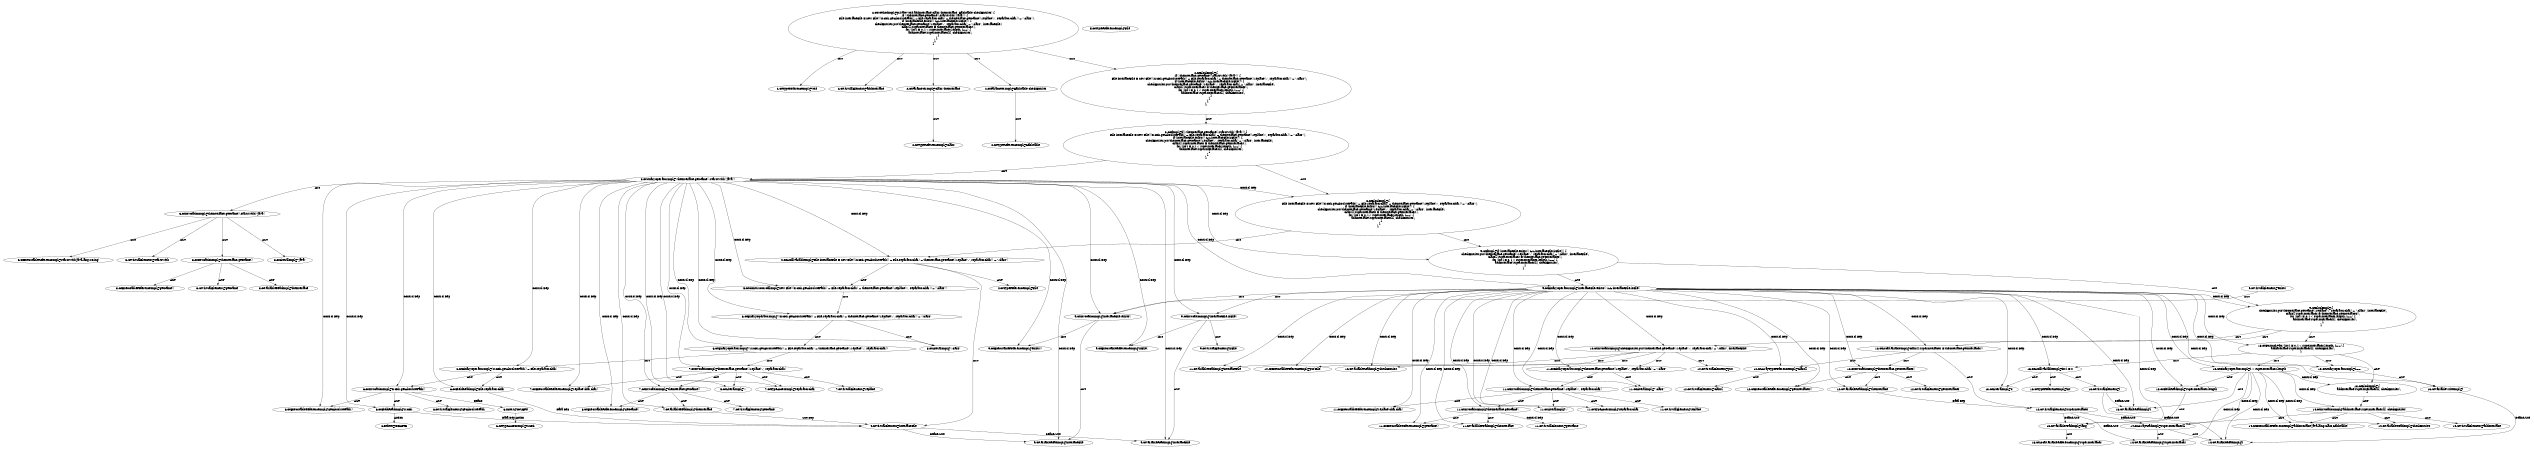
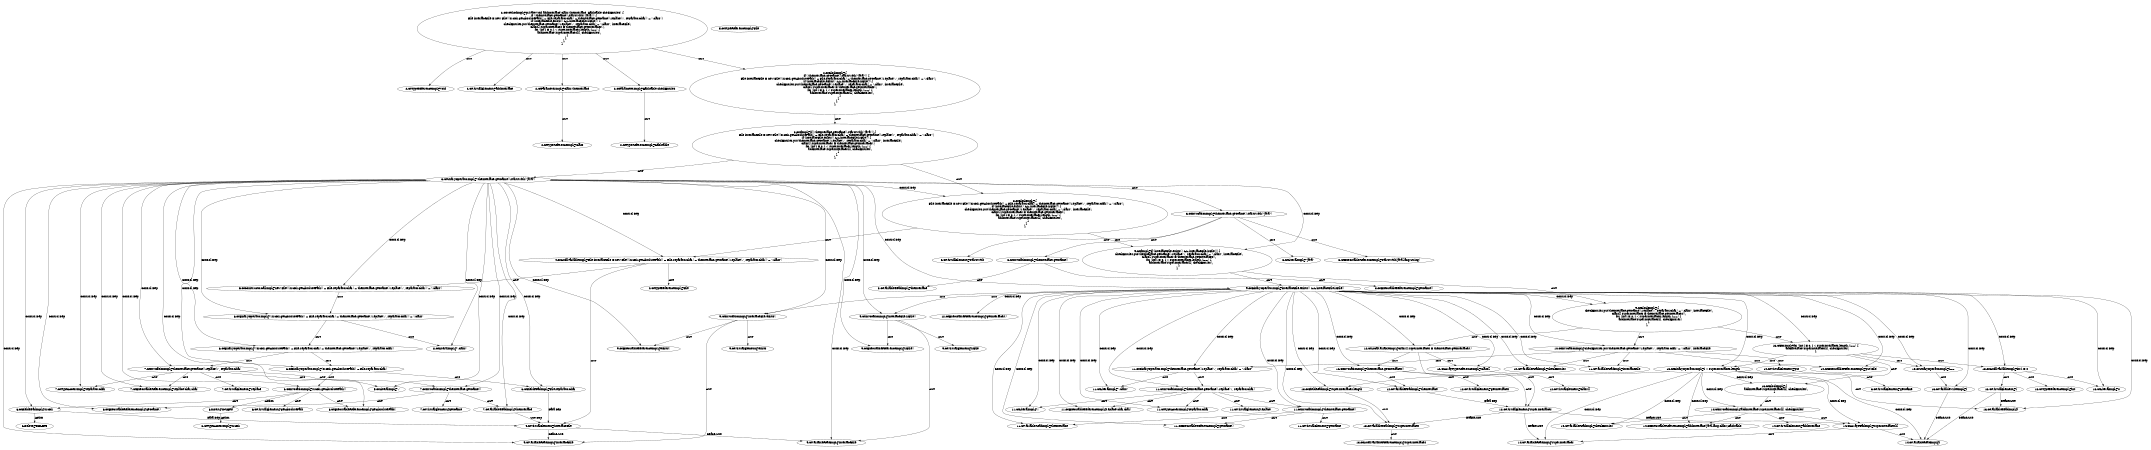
edge "3:CtInvocationImpl@theInterface.getName()" -> "3:CtVirtualElement@getName": now "10:CtVirtualElement@put" -> "3:CtVirtualElement@getName"
edge "9:CtVirtualElement@exists" -> "9:CtInvocationImpl@interfaceFile.exists()": reversed
edge "12:CtInvocationImpl@theInterface.getInterfaces()" -> "12:CtExecutableReferenceImpl@getInterfaces()": now "12:CtInvocationImpl@theInterface.getInterfaces()" -> "12:CtVirtualElement@superInterfaces"
edge "6:CtInvocationImpl@srcDir.getAbsolutePath()" -> "6:Insert@INSERT": label "Define" -> "Action"
edge "11:CtInvocationImpl@theInterface.getName()" -> "11:CtVirtualElement@getName": label "Control Dep" -> "AST"
node "13:CtVariableReadImpl@lang": label "13:CtVariableReadImpl@lang" -> "13:CtVariableReadImpl@superInterfaces"
